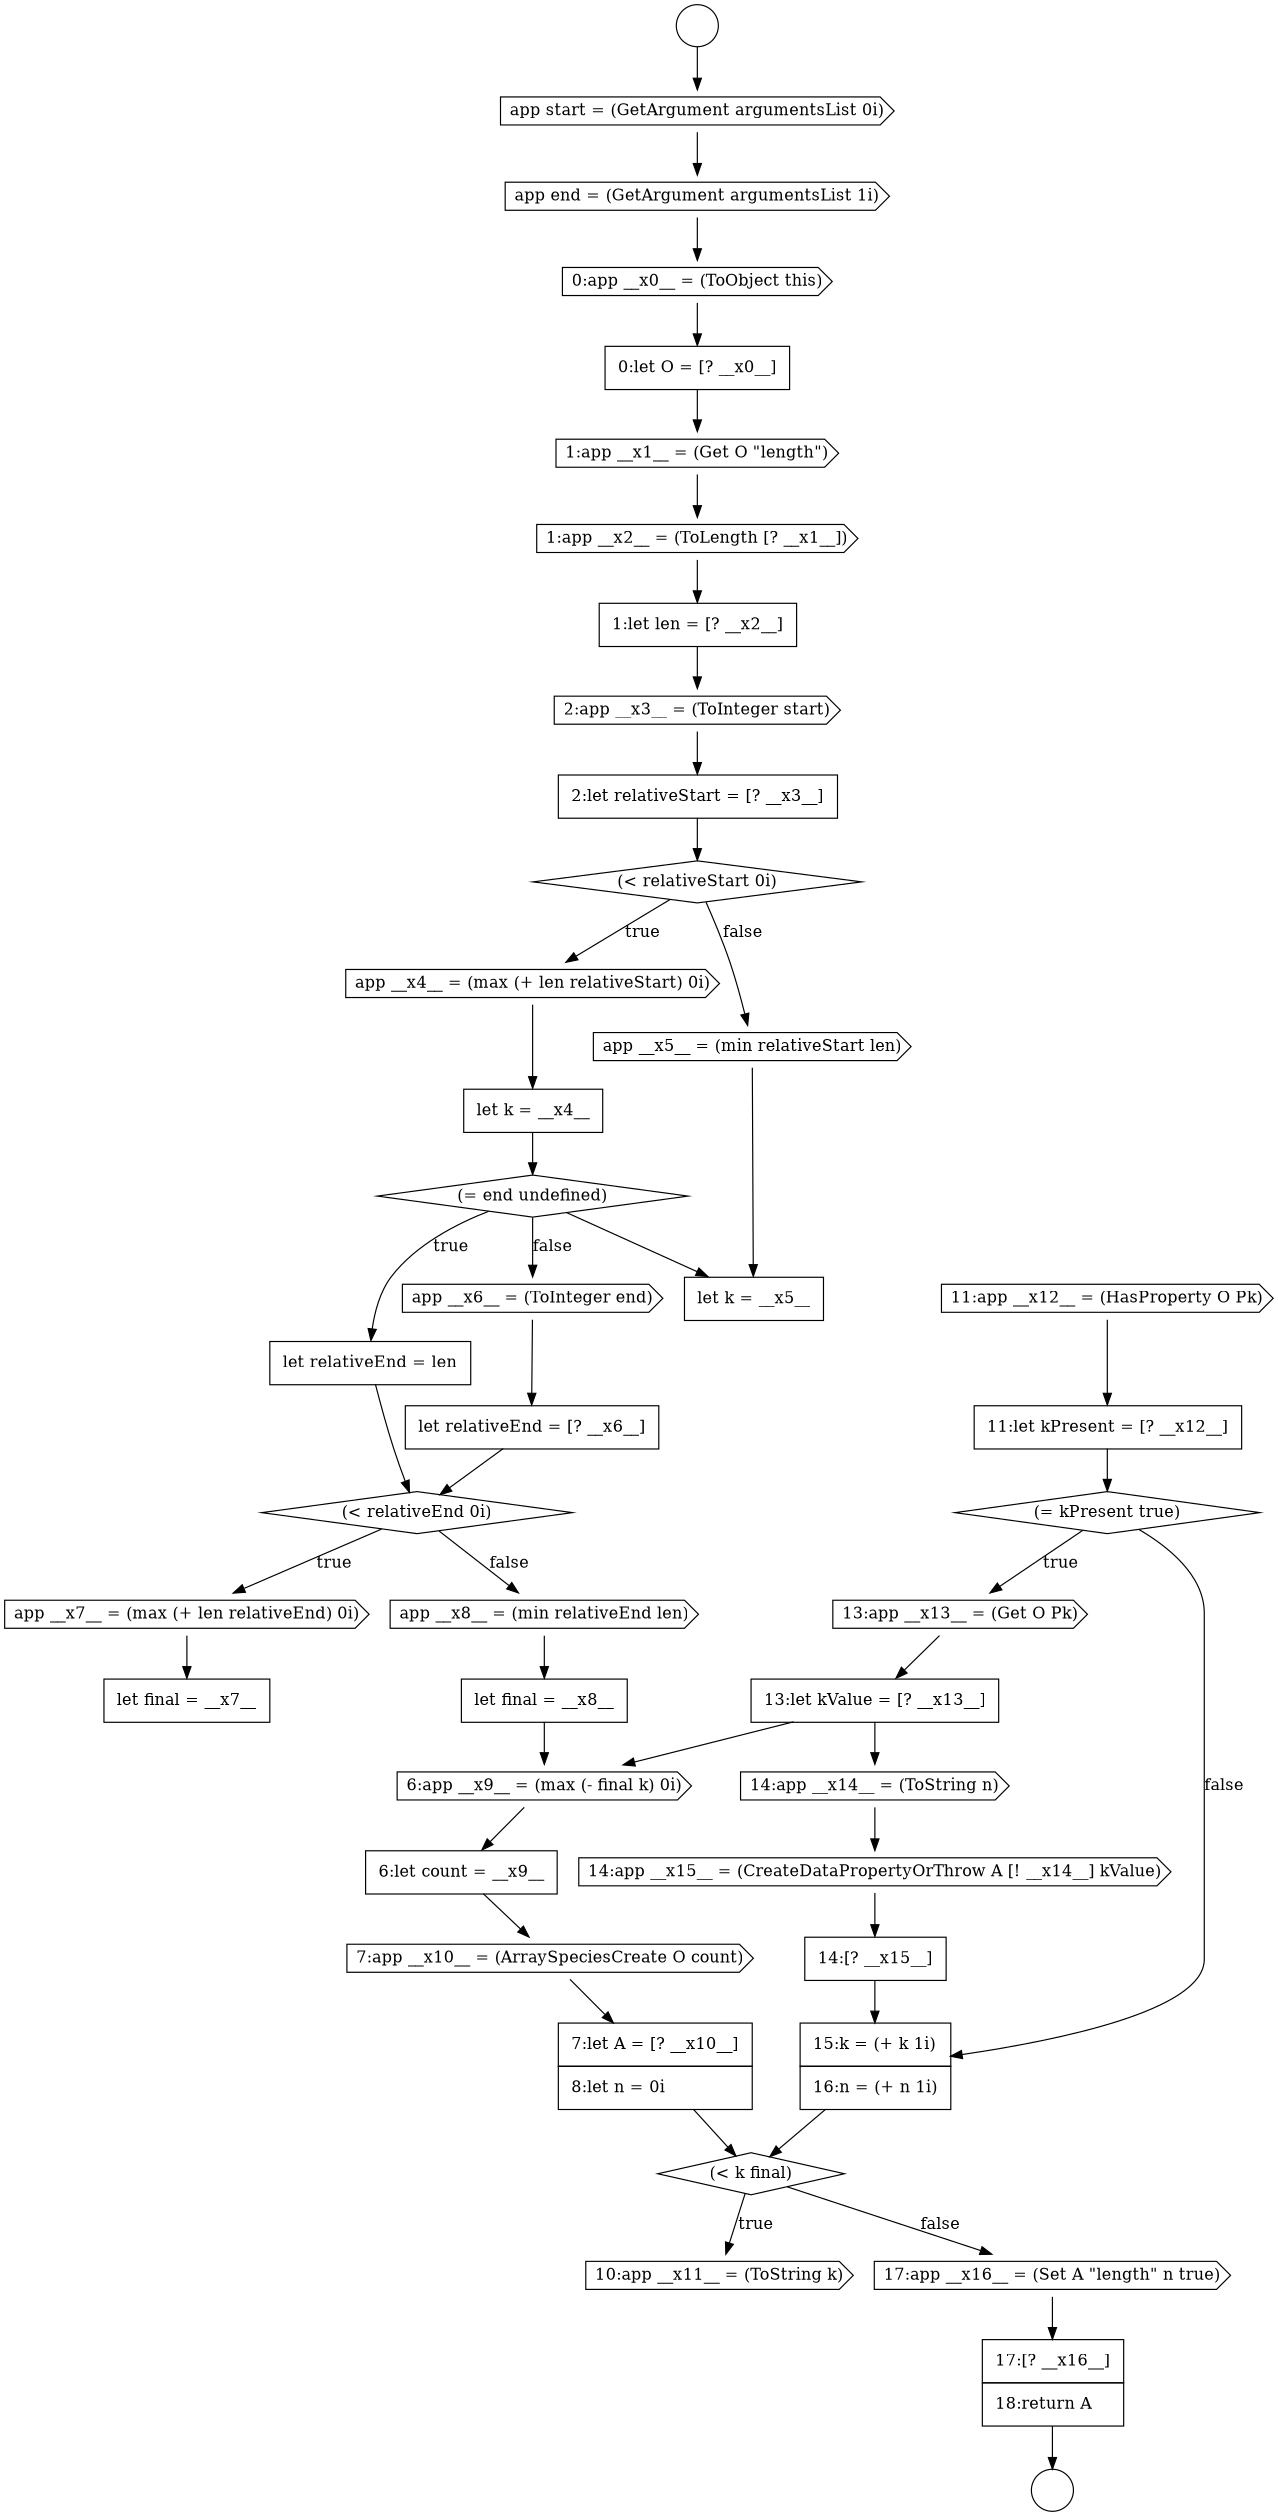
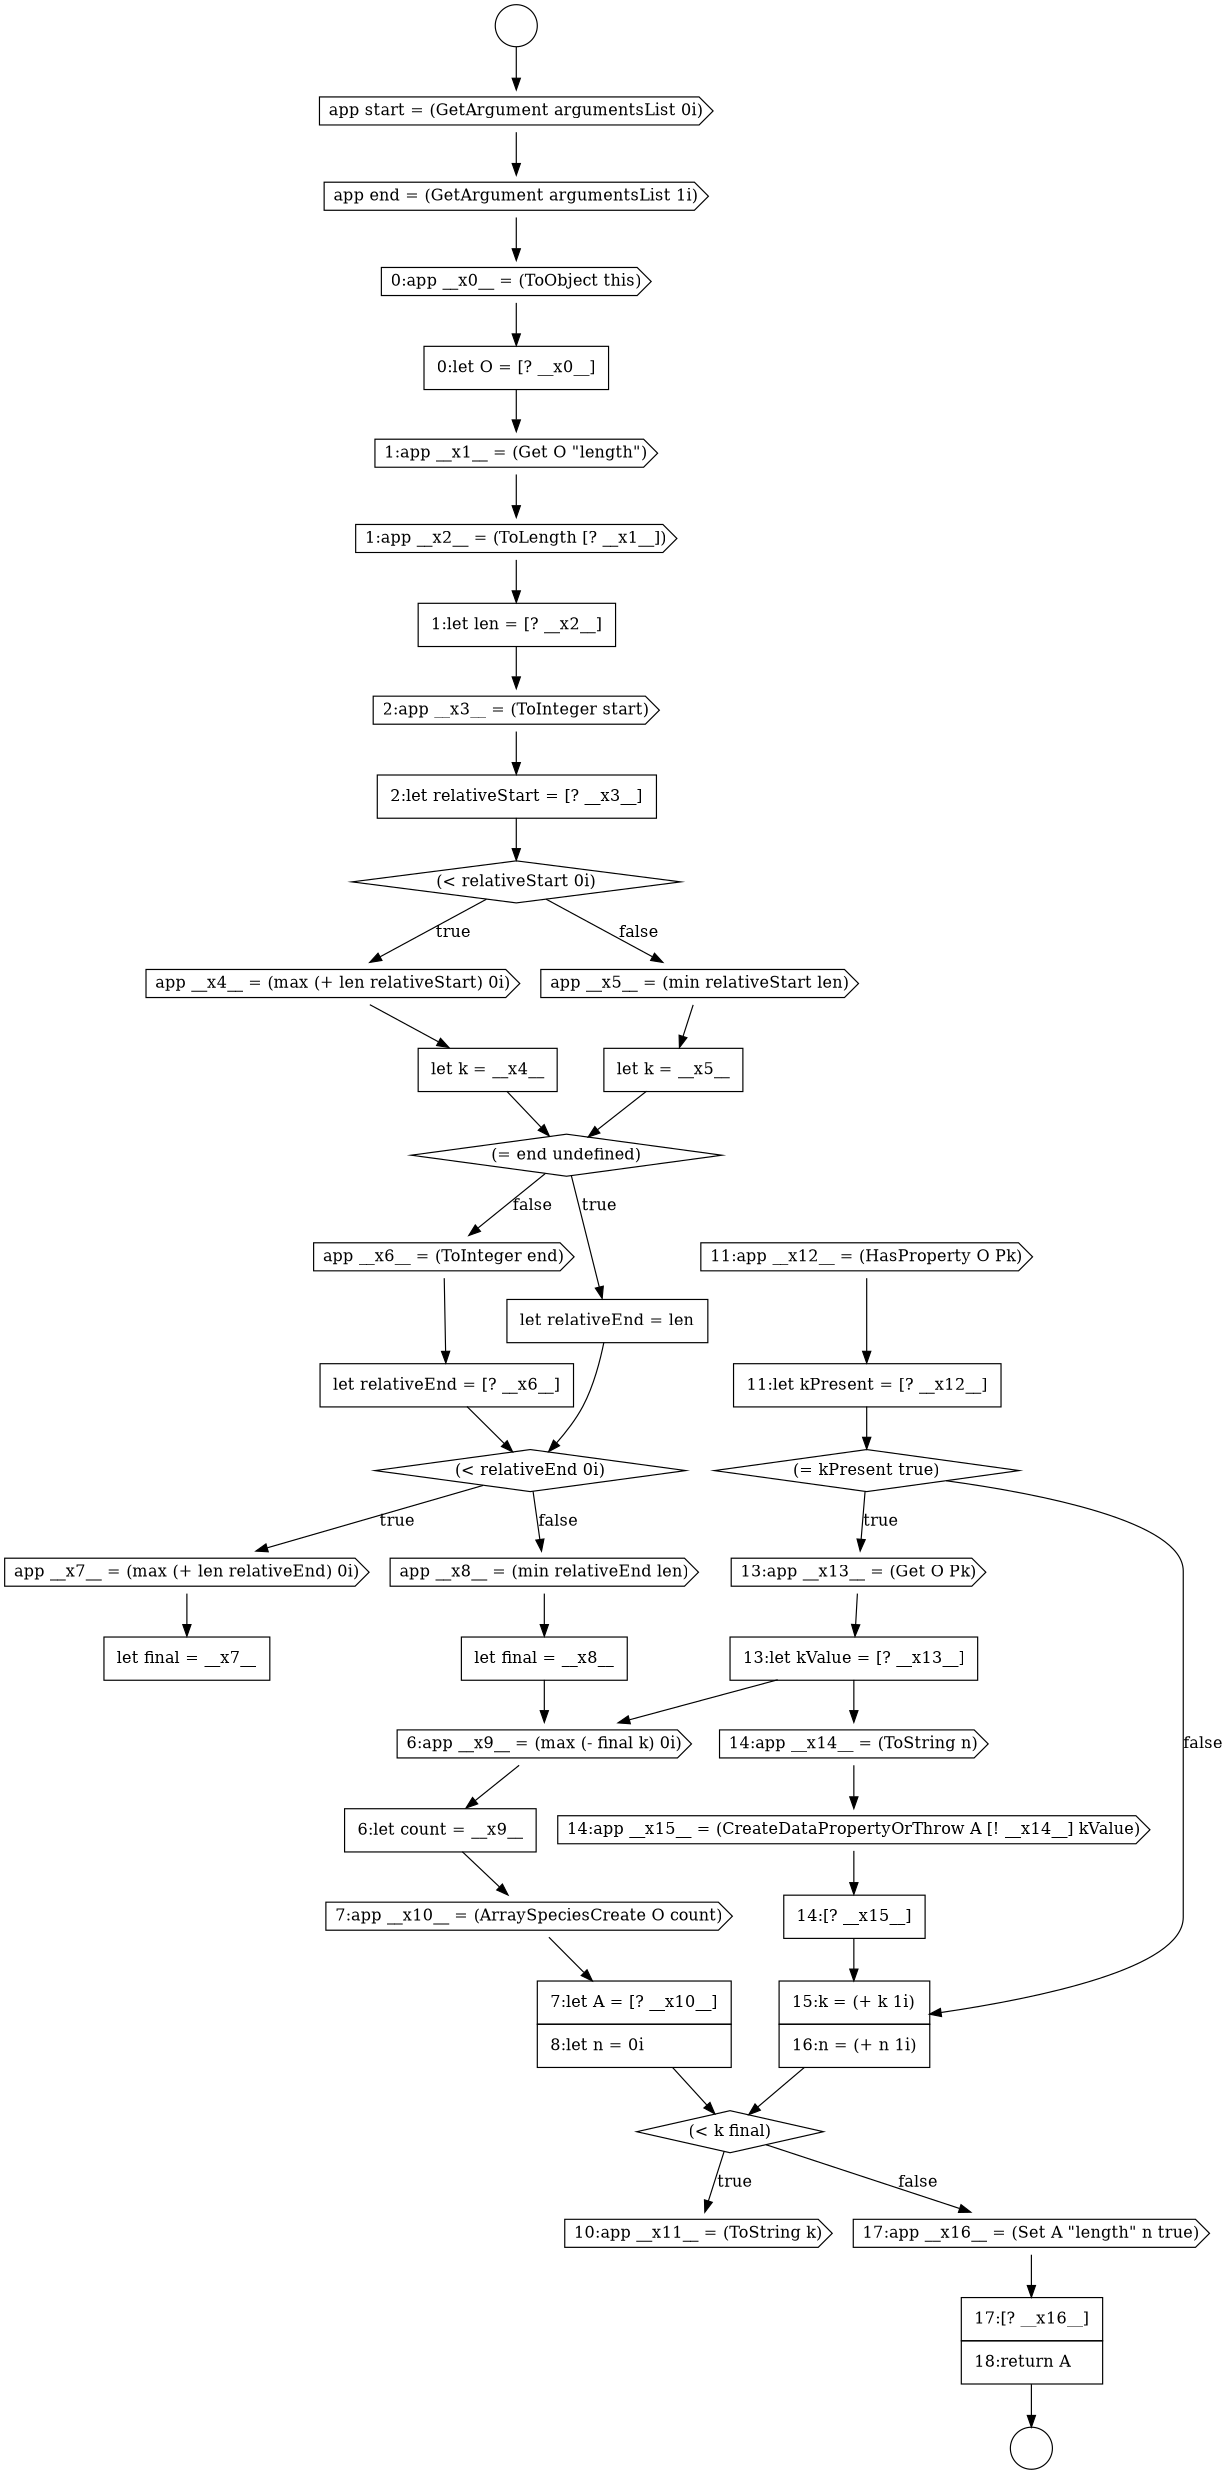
edge "(= end undefined)" -> "let k = __x5__": reversed
